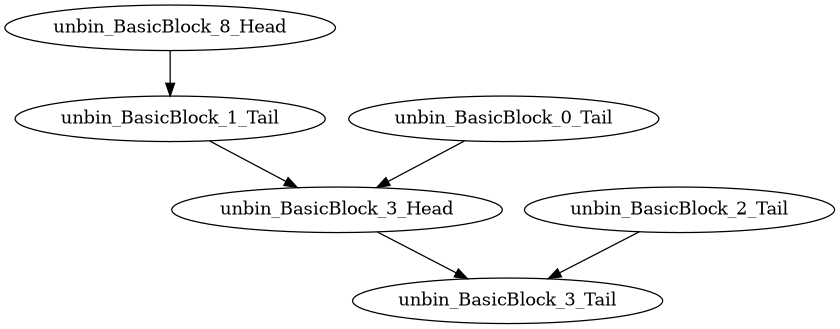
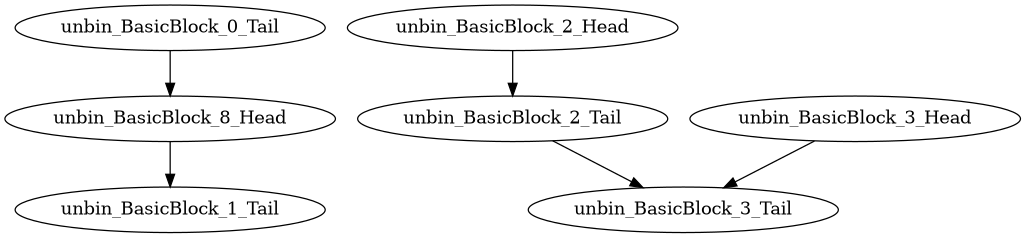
node "unbin_BasicBlock_2_Head": added
edge "unbin_BasicBlock_1_Tail" -> "unbin_BasicBlock_3_Head": removed
edge "unbin_BasicBlock_0_Tail" -> "unbin_BasicBlock_3_Head": now "unbin_BasicBlock_0_Tail" -> "unbin_BasicBlock_8_Head"
